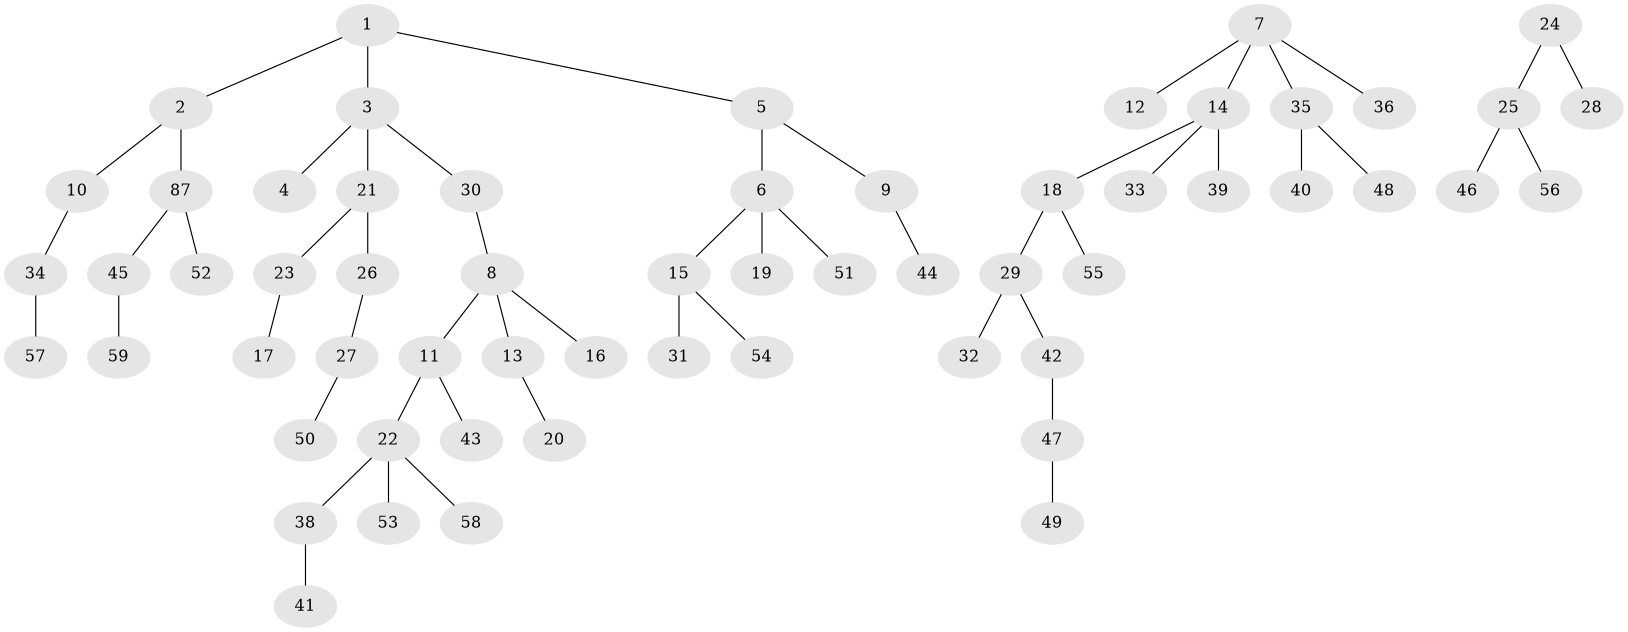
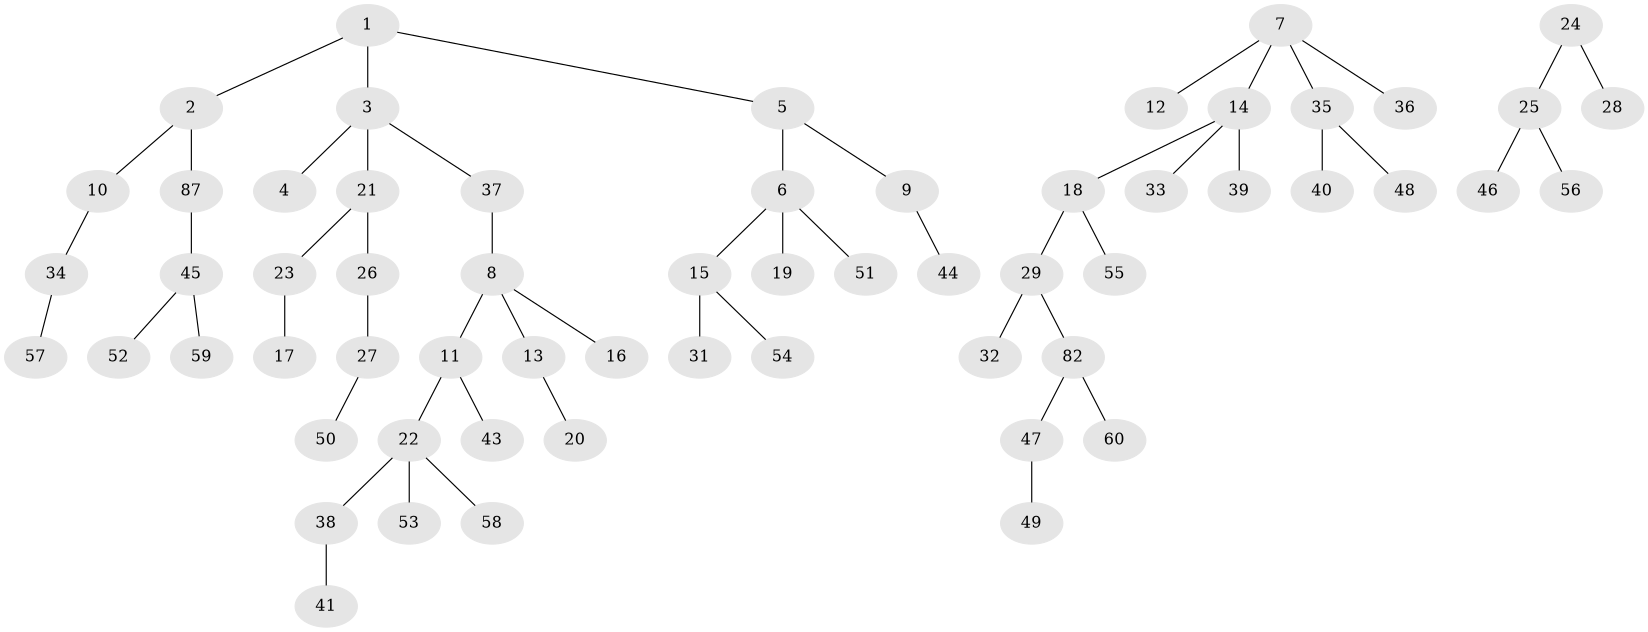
node "30": label "30" -> "37"
edge "87" -- "52": now "45" -- "52"
node "42": label "42" -> "82"
node "60": added
